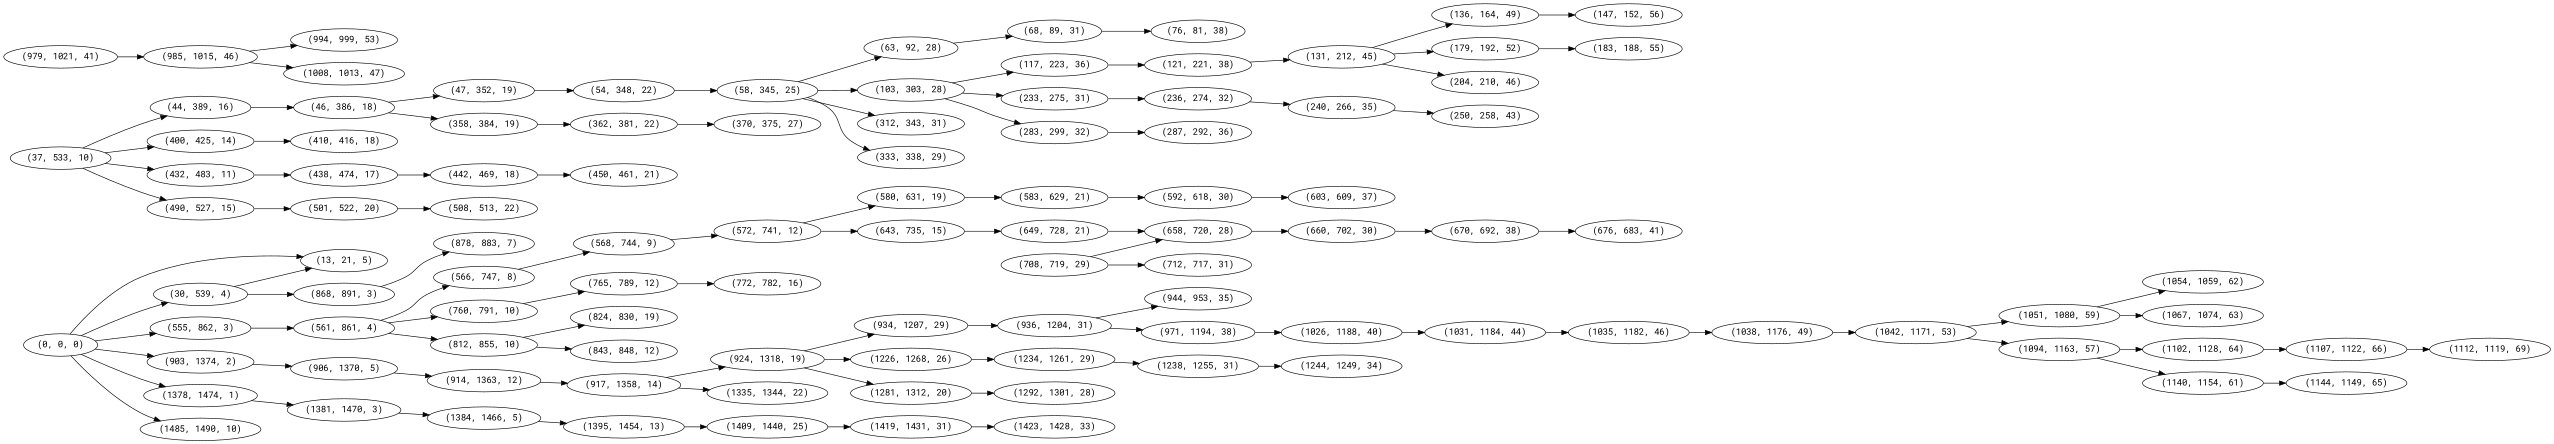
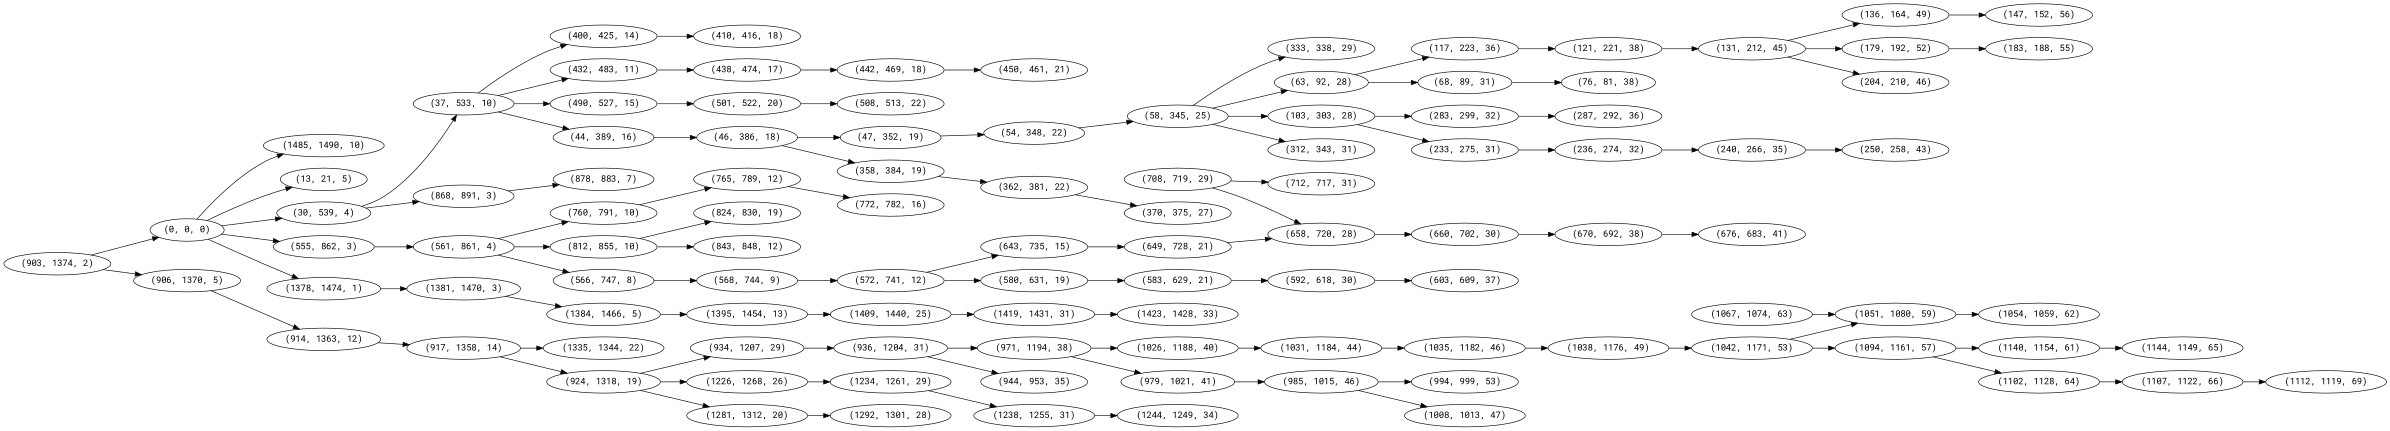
edge "(103, 303, 28)" -> "(117, 223, 36)": now "(63, 92, 28)" -> "(117, 223, 36)"
edge "(30, 539, 4)" -> "(13, 21, 5)": now "(30, 539, 4)" -> "(37, 533, 10)"
edge "(1051, 1080, 59)" -> "(1067, 1074, 63)": reversed
node "(1094, 1163, 57)": label "(1094, 1163, 57)" -> "(1094, 1161, 57)"
edge "(0, 0, 0)" -> "(903, 1374, 2)": reversed
edge "(971, 1194, 38)" -> "(979, 1021, 41)": added
